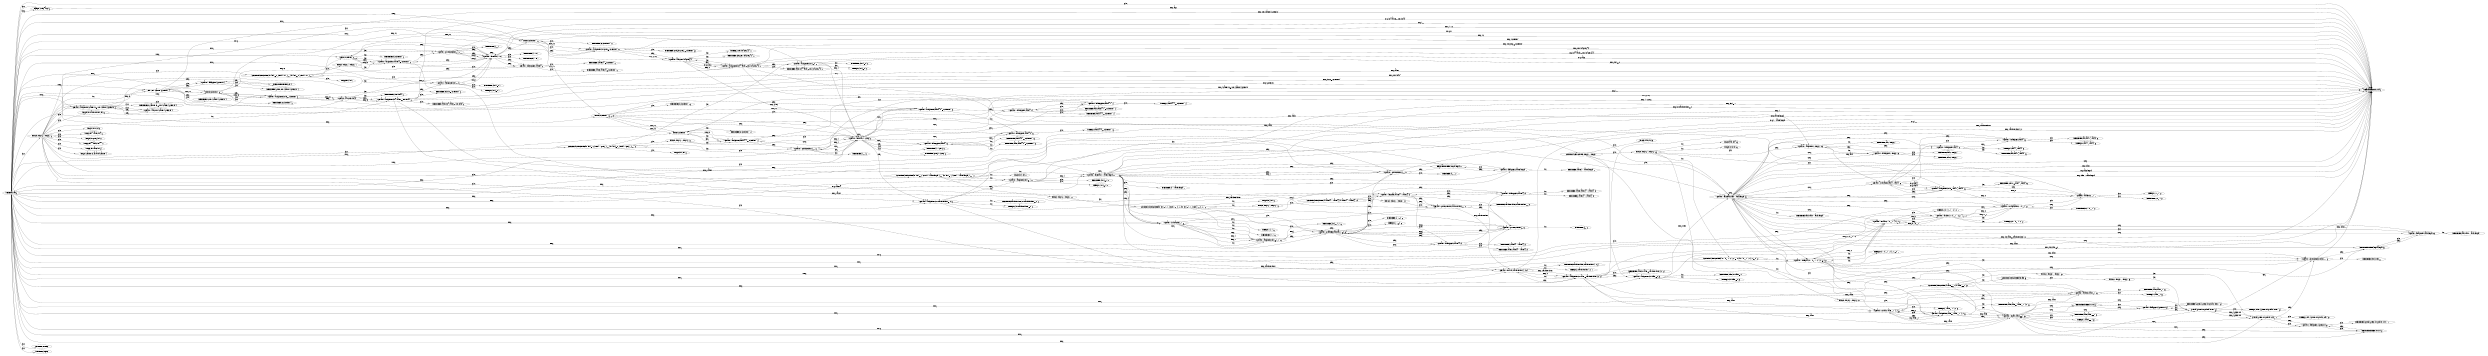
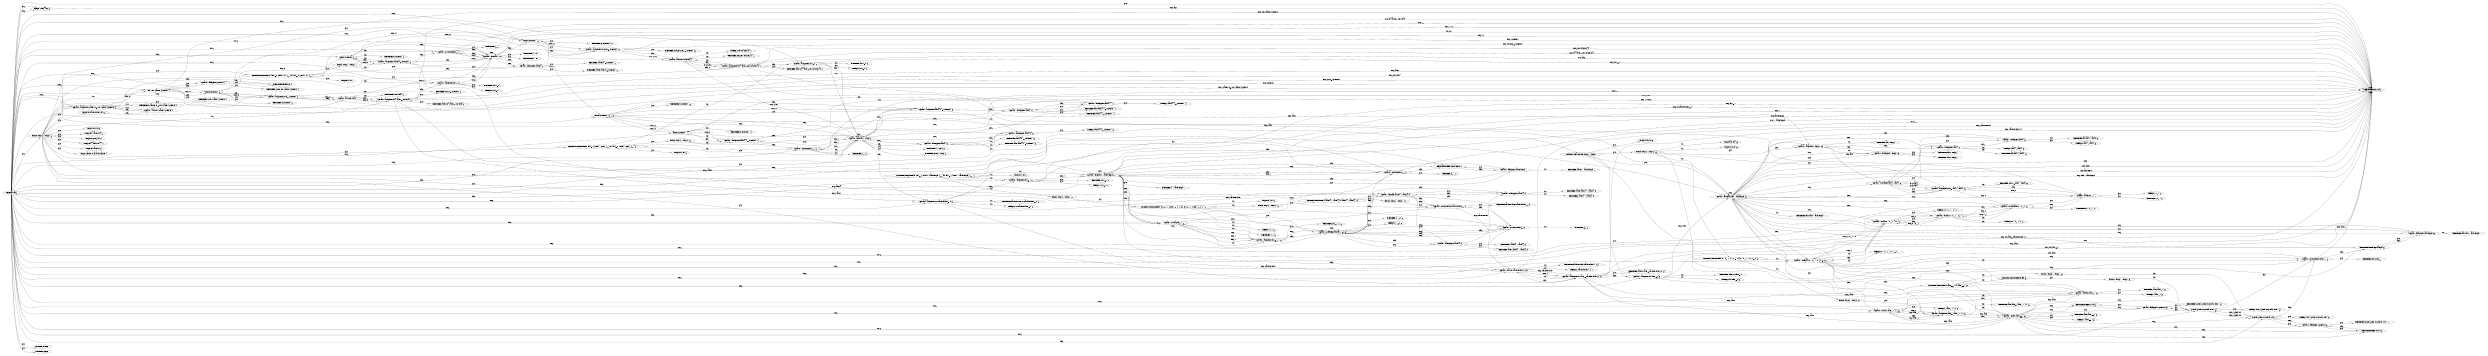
edge "(<operator>.assignment,value = (value + 1) % 2)" -> "(<operator>.modulo,(value + 1) % 2)": label "AST: " -> "DDG: value + 1"
